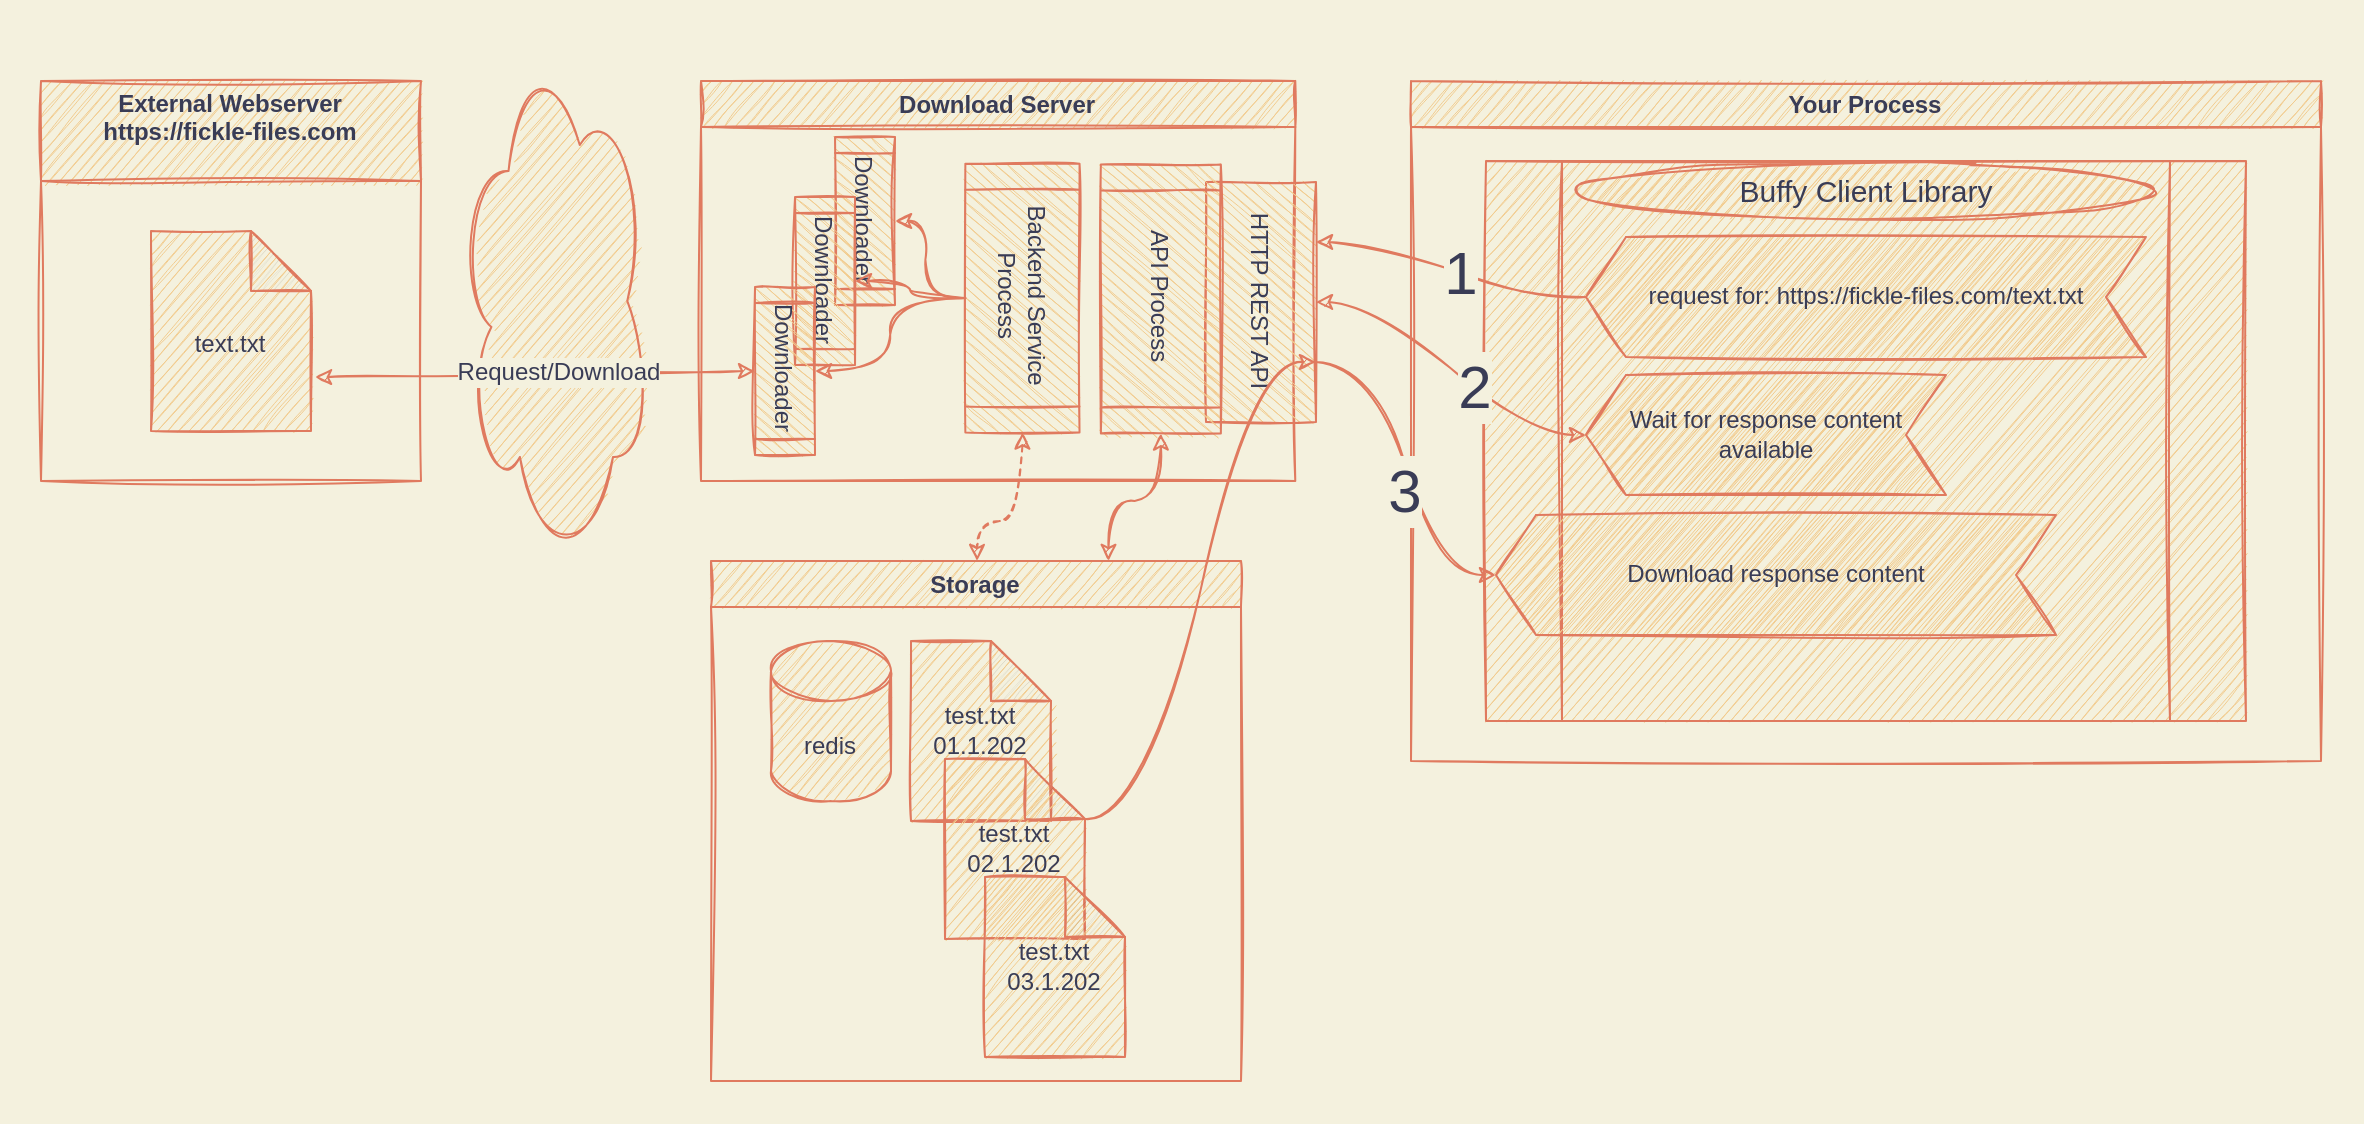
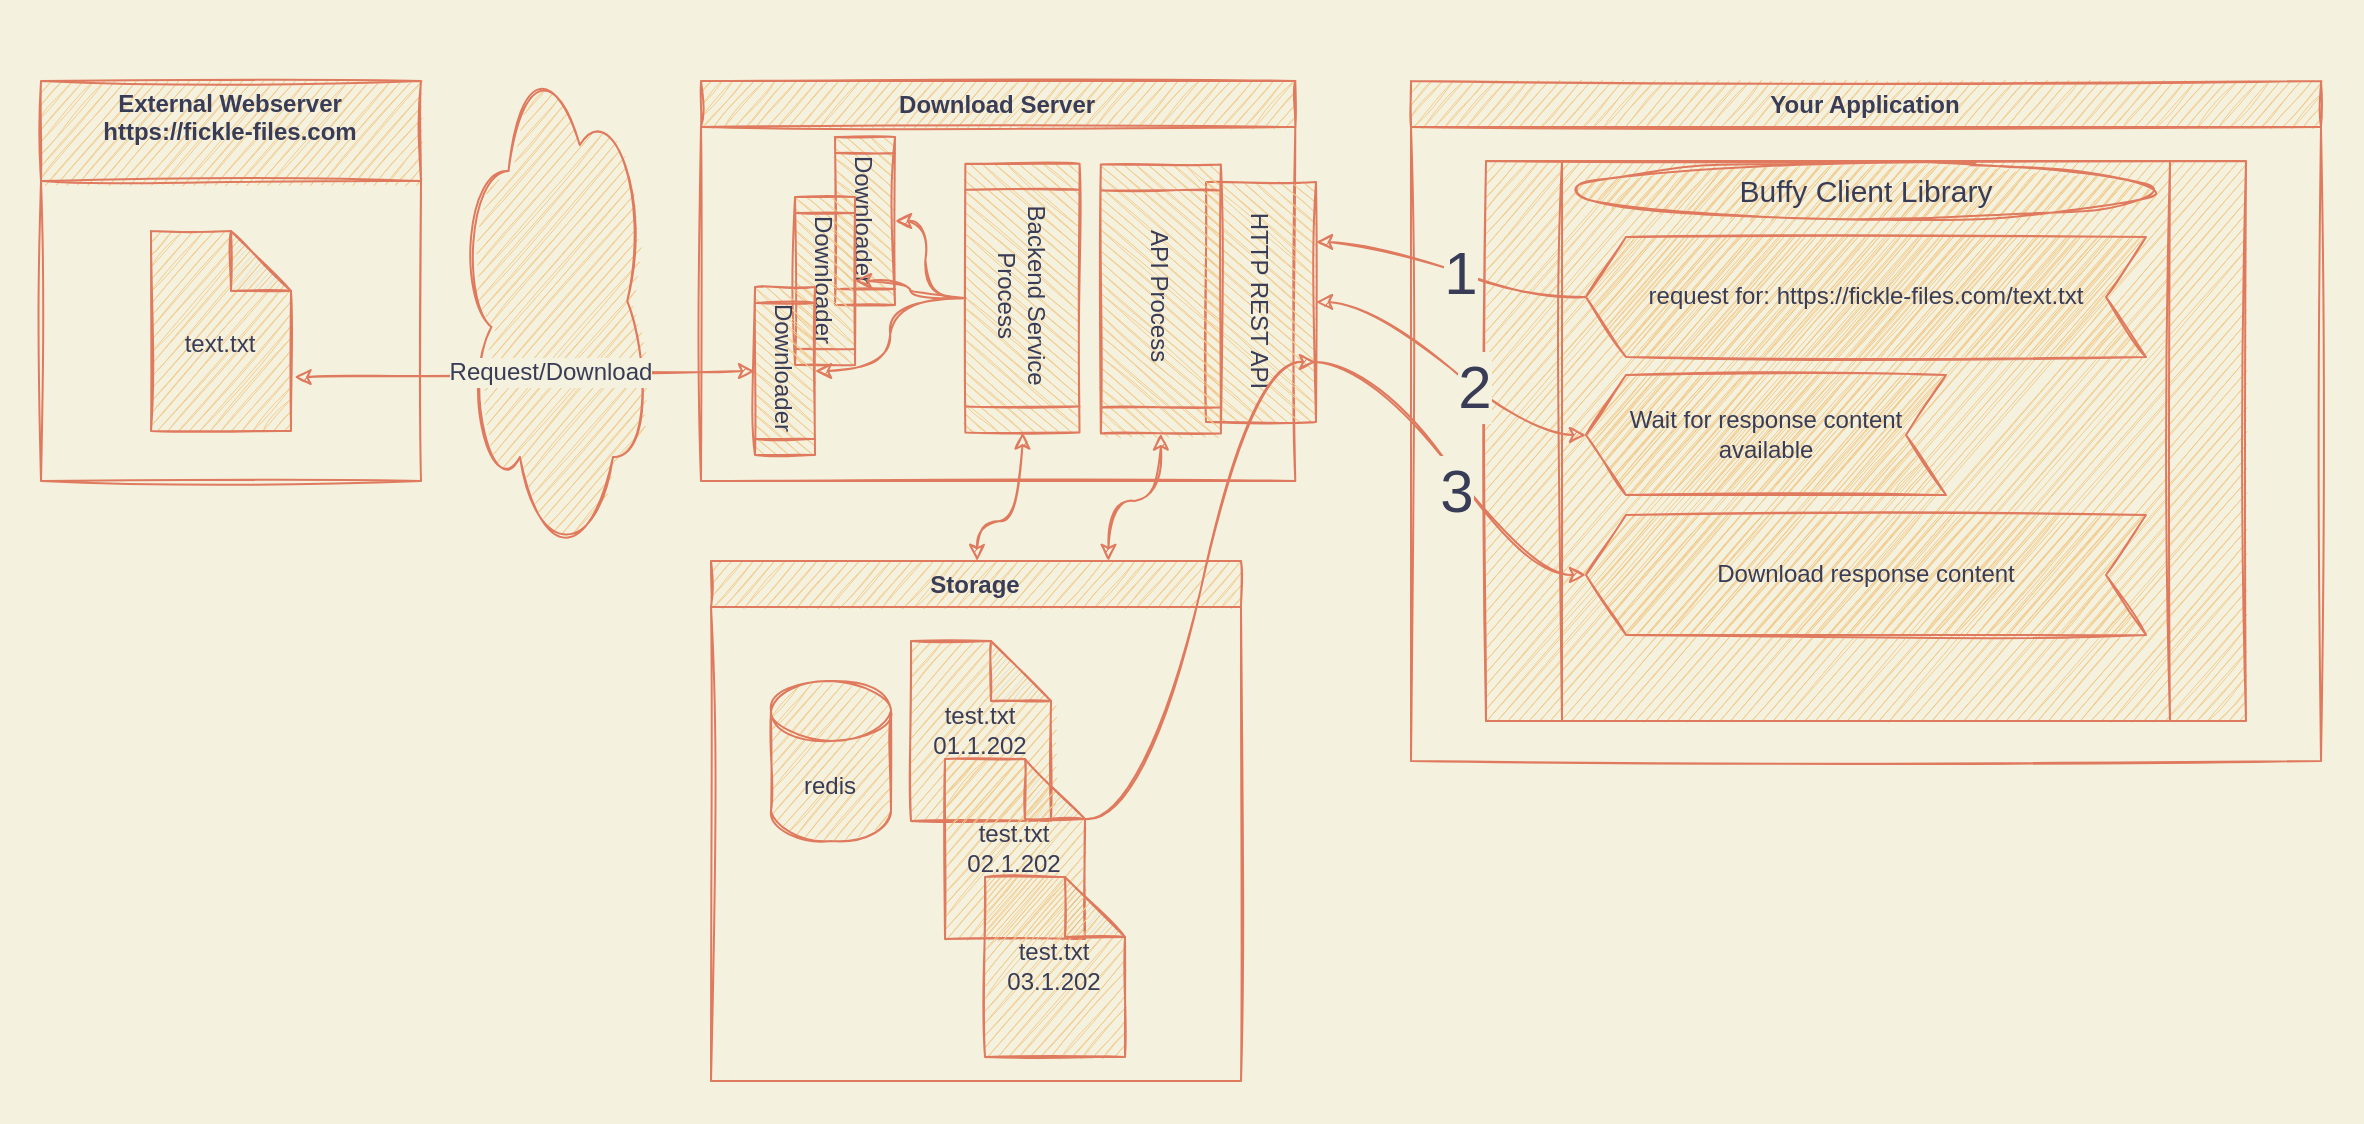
node "Your Process": label "Your Process" -> "Your Application"
node "text.txt": size 160x200 -> 140x200
edge "Backend Service Process" -- "Storage": style dashed -> solid
node "Download response content": moved (1776, 575) -> (1866, 575)
node "redis": moved (831, 721) -> (831, 761)
